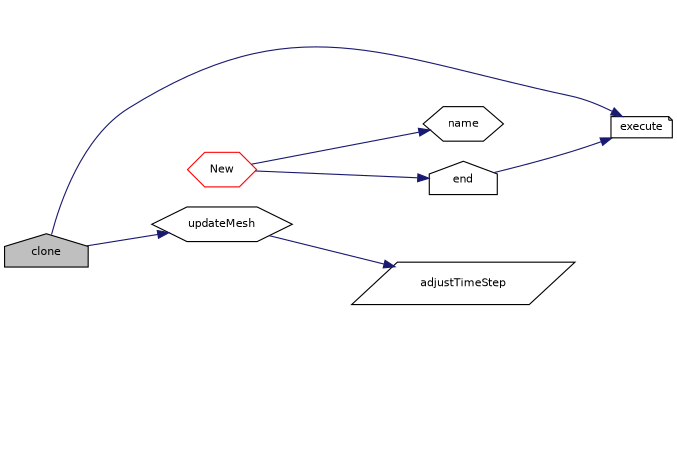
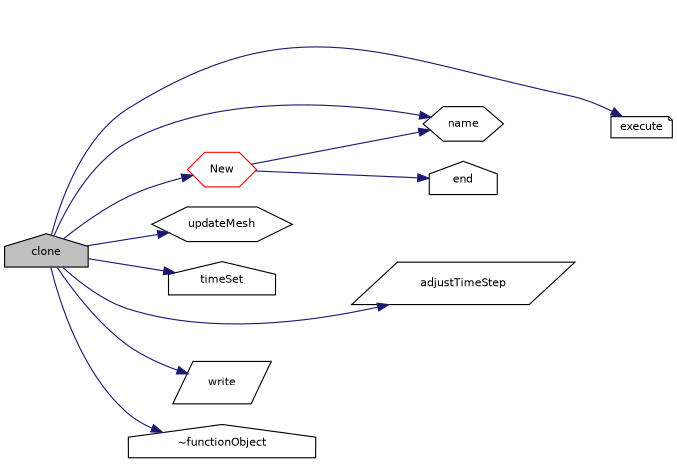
edge "clone" -> "name": added
edge "end" -> "execute": removed
edge "clone" -> "New": added
edge "updateMesh" -> "adjustTimeStep": now "clone" -> "adjustTimeStep"
node "timeSet": added
node "write": added
node "~functionObject": added
